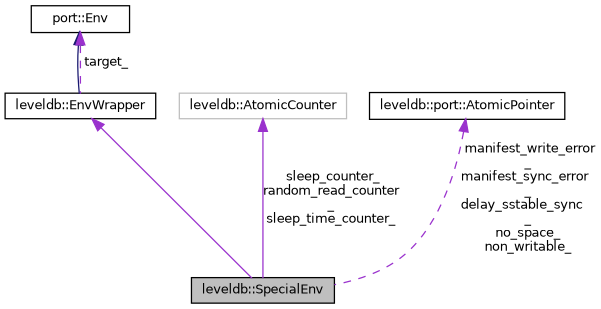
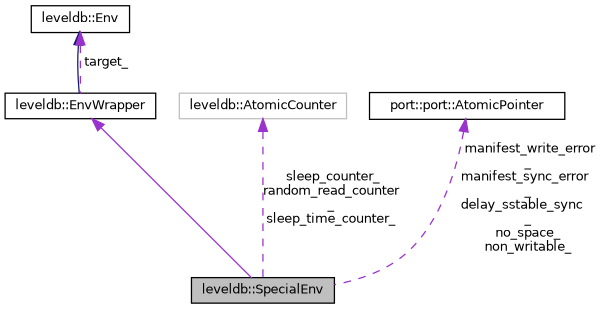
node "port::Env": label "port::Env" -> "leveldb::Env"
node "leveldb::port::AtomicPointer": label "leveldb::port::AtomicPointer" -> "port::port::AtomicPointer"
edge "leveldb::SpecialEnv" -> "leveldb::AtomicCounter": style solid -> dashed
